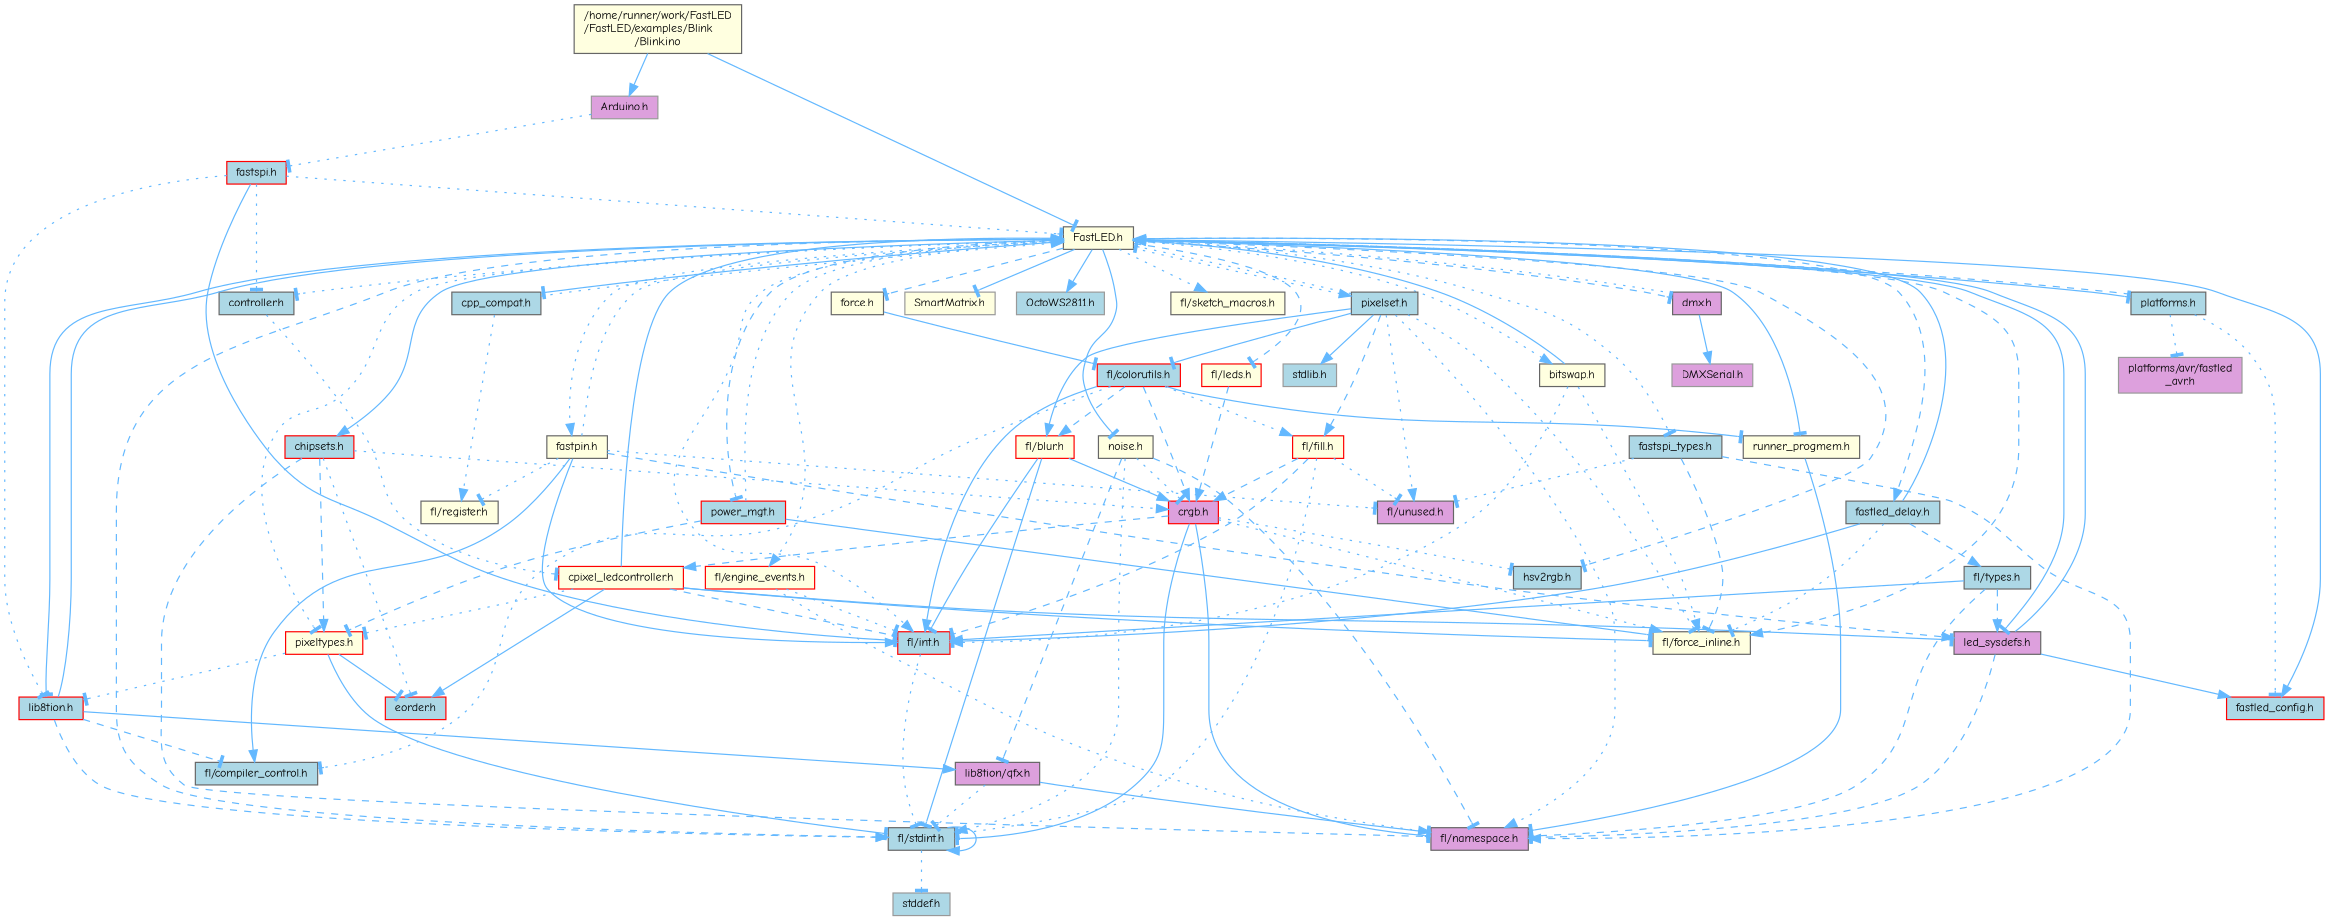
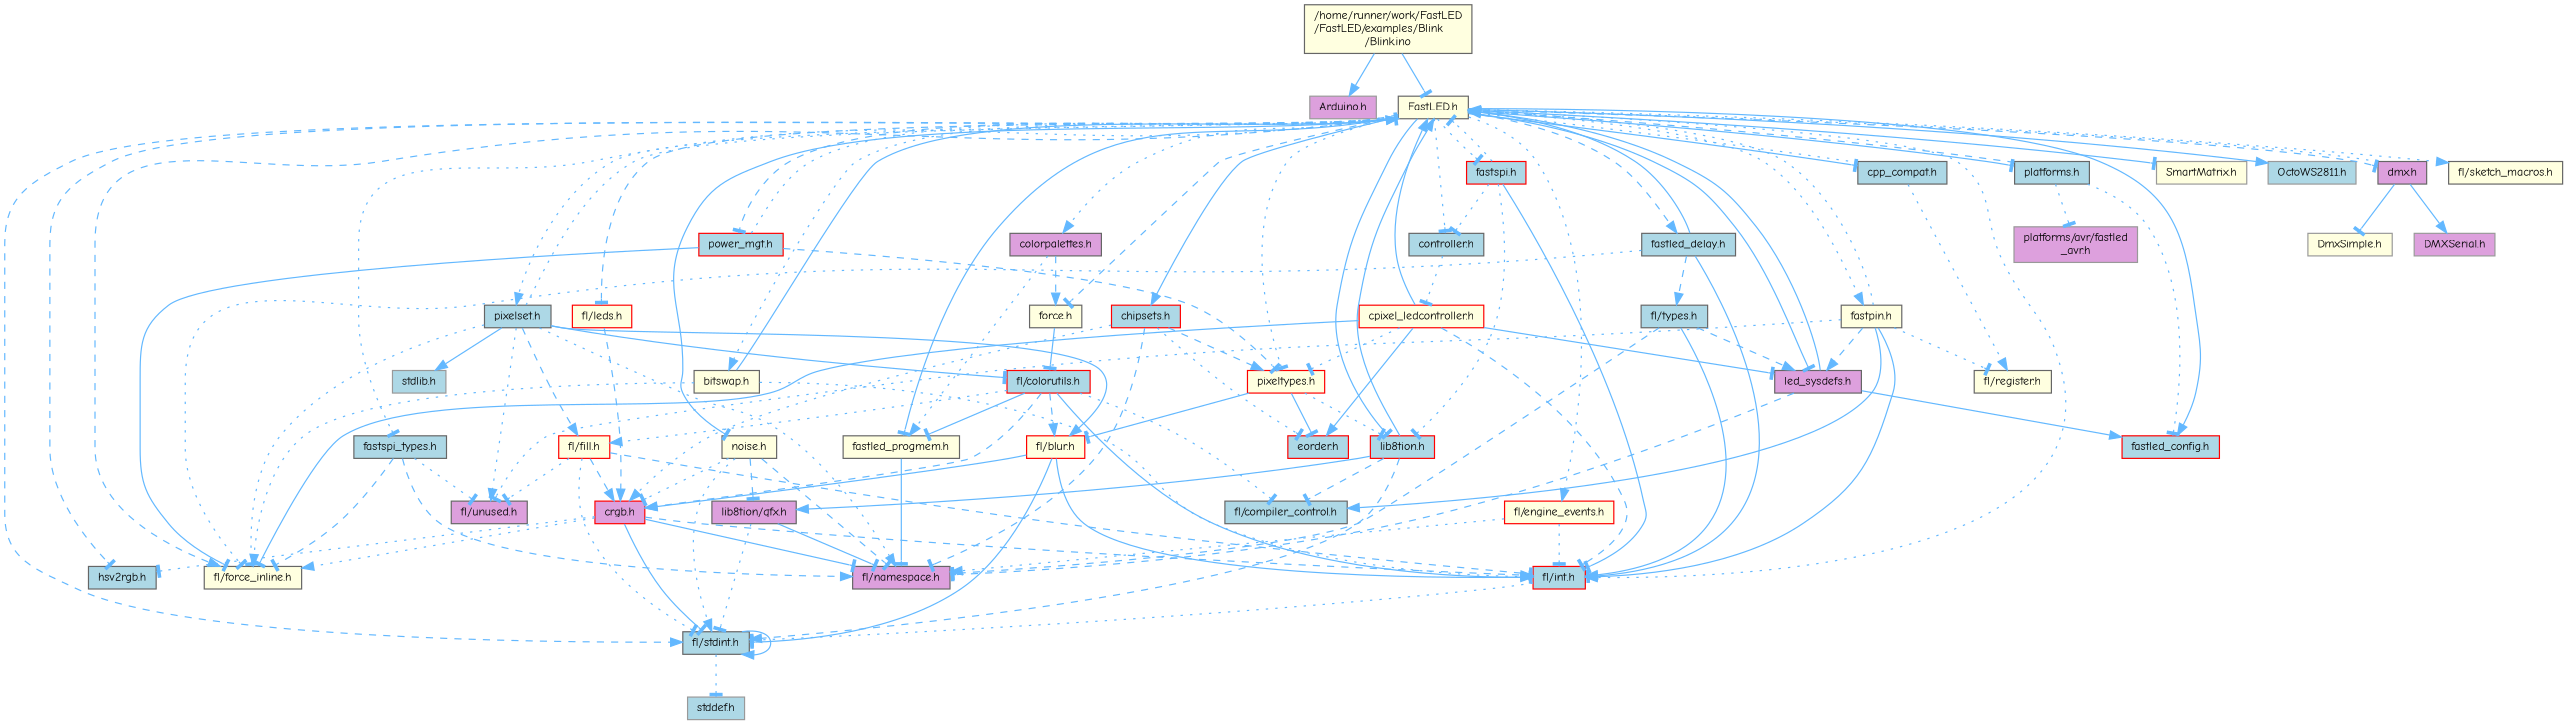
edge "Arduino.h" -> "fastspi.h": now "FastLED.h" -> "fastspi.h"
node "colorpalettes.h": added
node "DmxSimple.h": added
node "runner_progmem.h": label "runner_progmem.h" -> "fastled_progmem.h"
edge "crgb.h" -> "cpixel_ledcontroller.h": now "crgb.h" -> "fl/int.h"
edge "pixeltypes.h" -> "fl/stdint.h": now "pixeltypes.h" -> "fl/blur.h"
